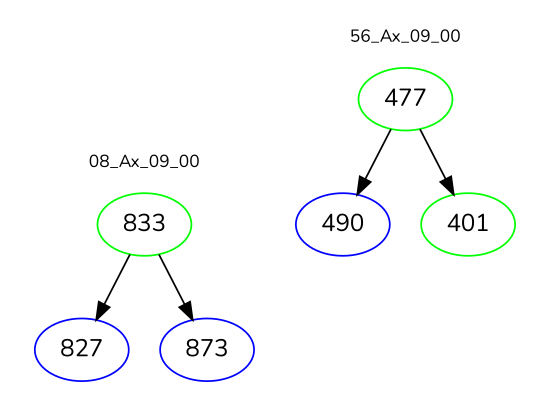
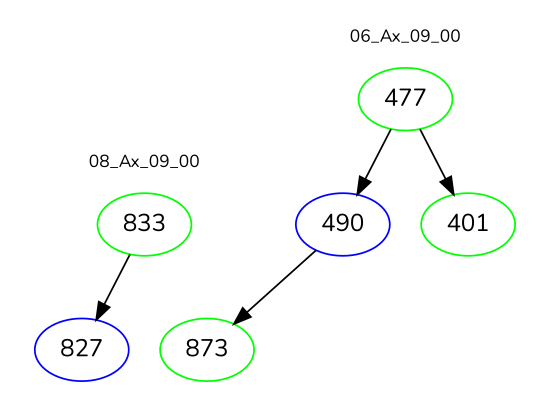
cluster "56_Ax_09_00": label "56_Ax_09_00" -> "06_Ax_09_00"
edge "833" -> "873": now "490" -> "873"
node "873": color blue -> green
